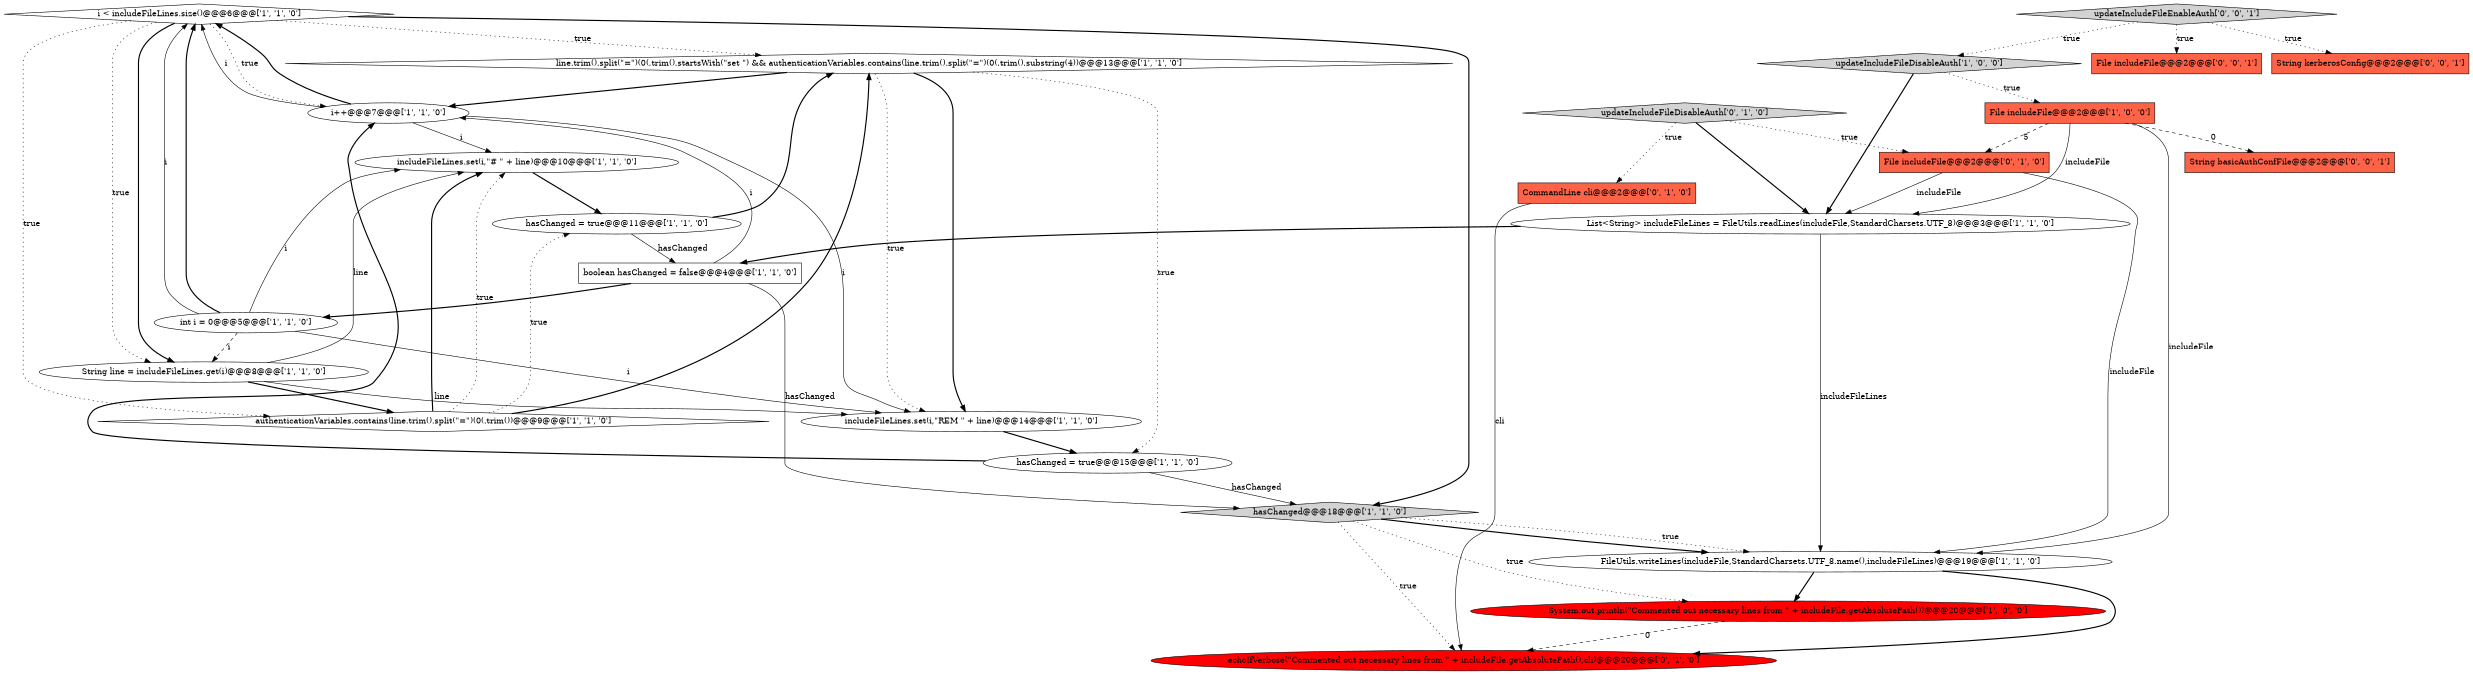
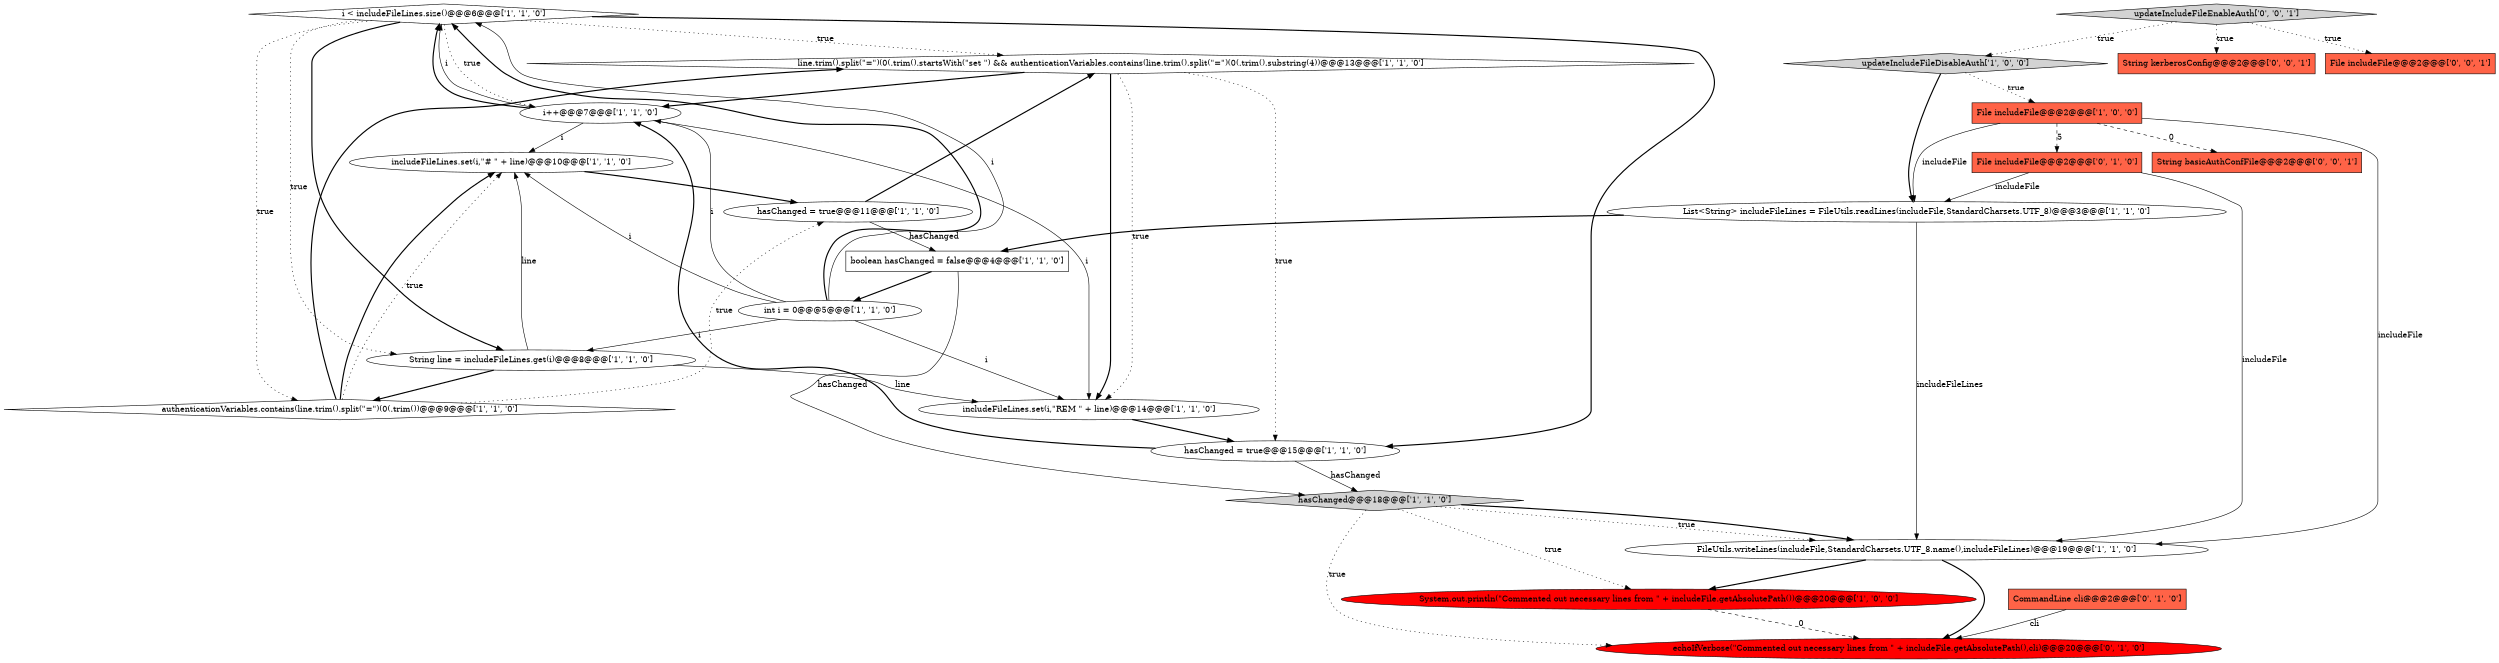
edge "i < includeFileLines.size()@@@6@@@['1', '1', '0']" -> "hasChanged@@@18@@@['1', '1', '0']": now "i < includeFileLines.size()@@@6@@@['1', '1', '0']" -> "hasChanged = true@@@15@@@['1', '1', '0']"
node "updateIncludeFileDisableAuth['0', '1', '0']": removed
edge "boolean hasChanged = false@@@4@@@['1', '1', '0']" -> "i++@@@7@@@['1', '1', '0']": now "int i = 0@@@5@@@['1', '1', '0']" -> "i++@@@7@@@['1', '1', '0']"
edge "int i = 0@@@5@@@['1', '1', '0']" -> "String line = includeFileLines.get(i)@@@8@@@['1', '1', '0']": style dashed -> solid
